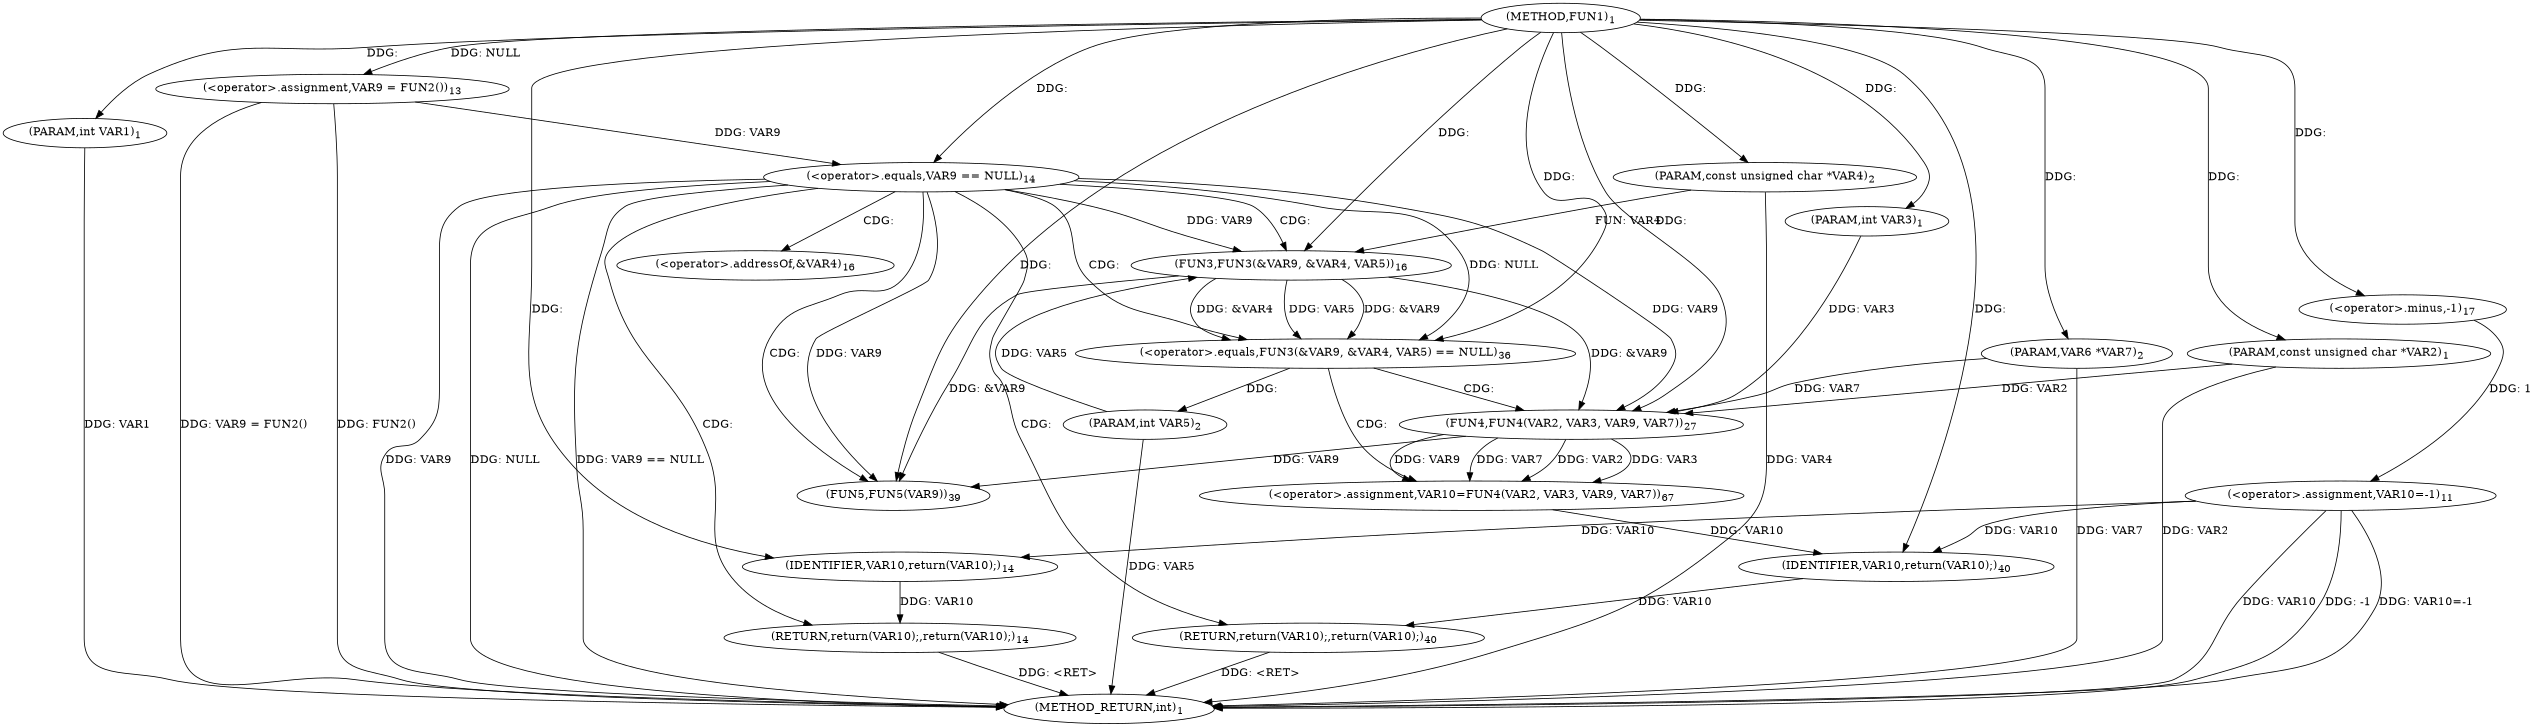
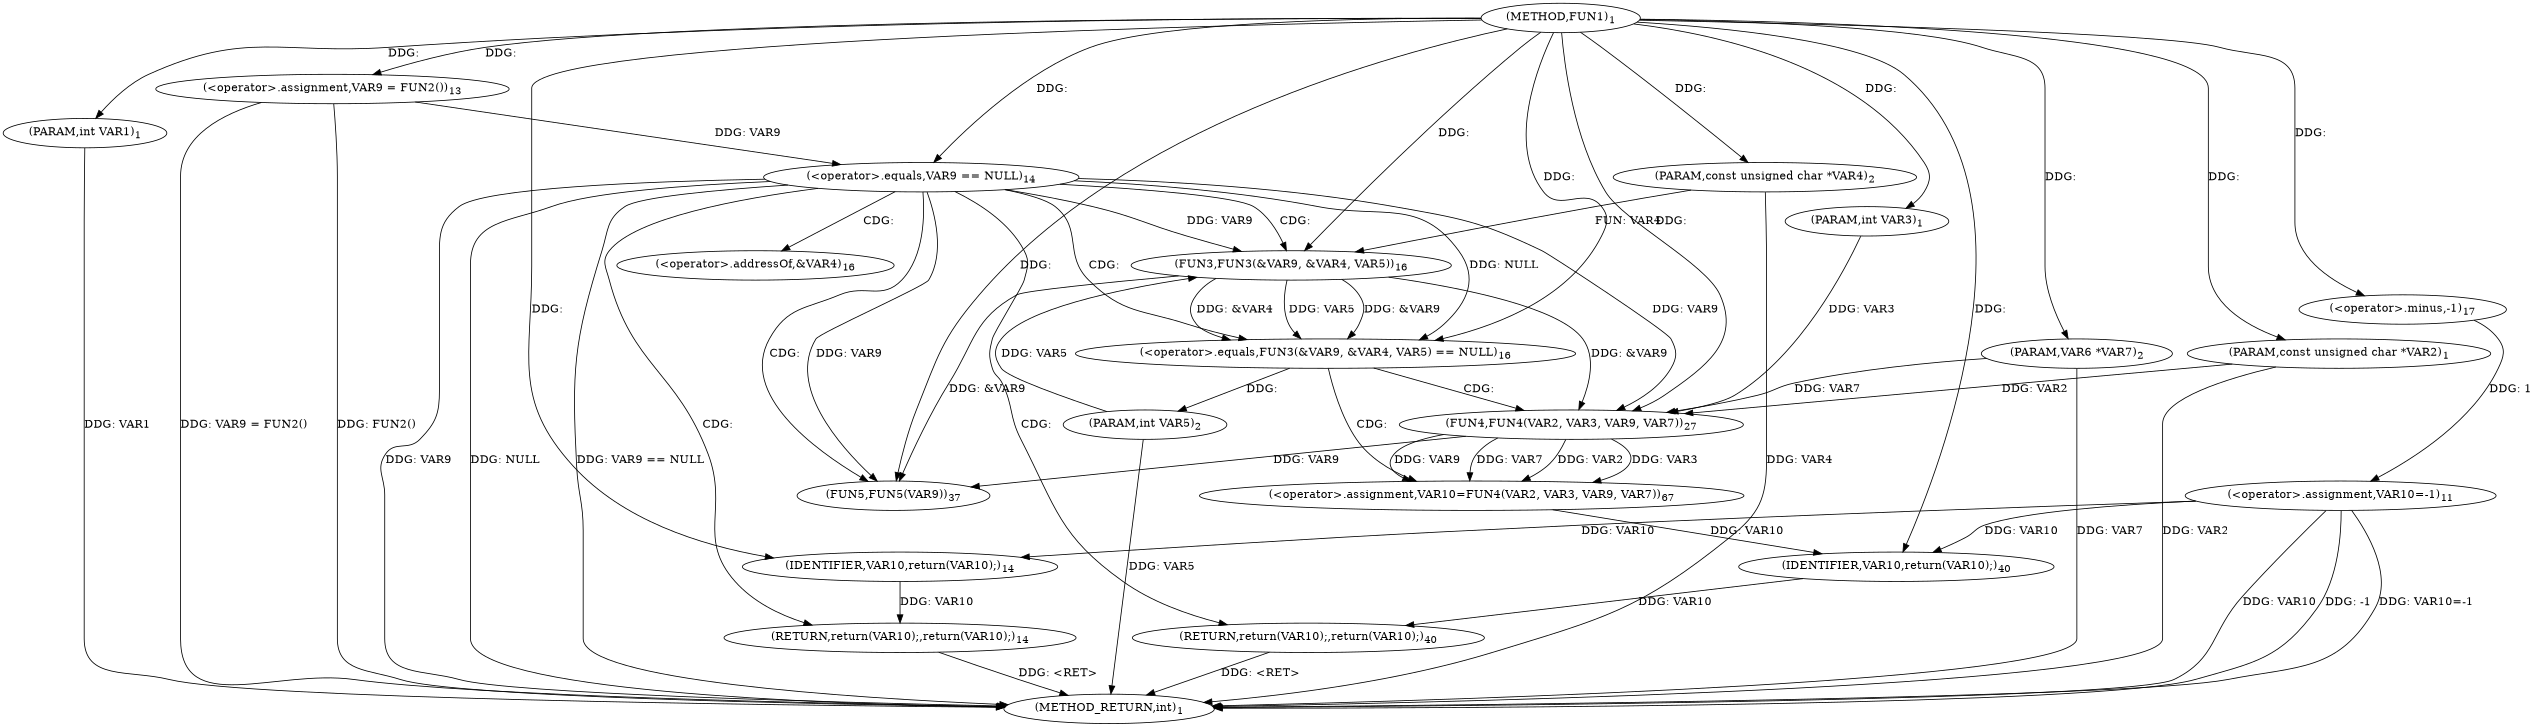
edge "(METHOD,FUN1)" -> "(<operator>.assignment,VAR9 = FUN2())": label "DDG: NULL" -> "DDG: "
node "(<operator>.equals,FUN3(&VAR9, &VAR4, VAR5) == NULL)": text "36" -> "16"
node "(FUN5,FUN5(VAR9))": text "39" -> "37"
